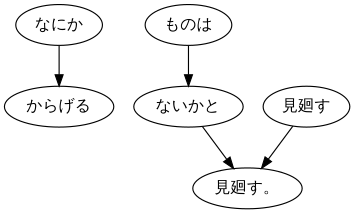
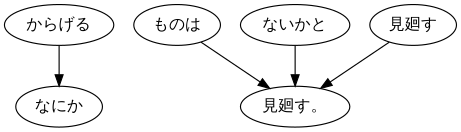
edge "なにか" -> "からげる": reversed
edge "ものは" -> "ないかと": now "ものは" -> "見廻す。"
